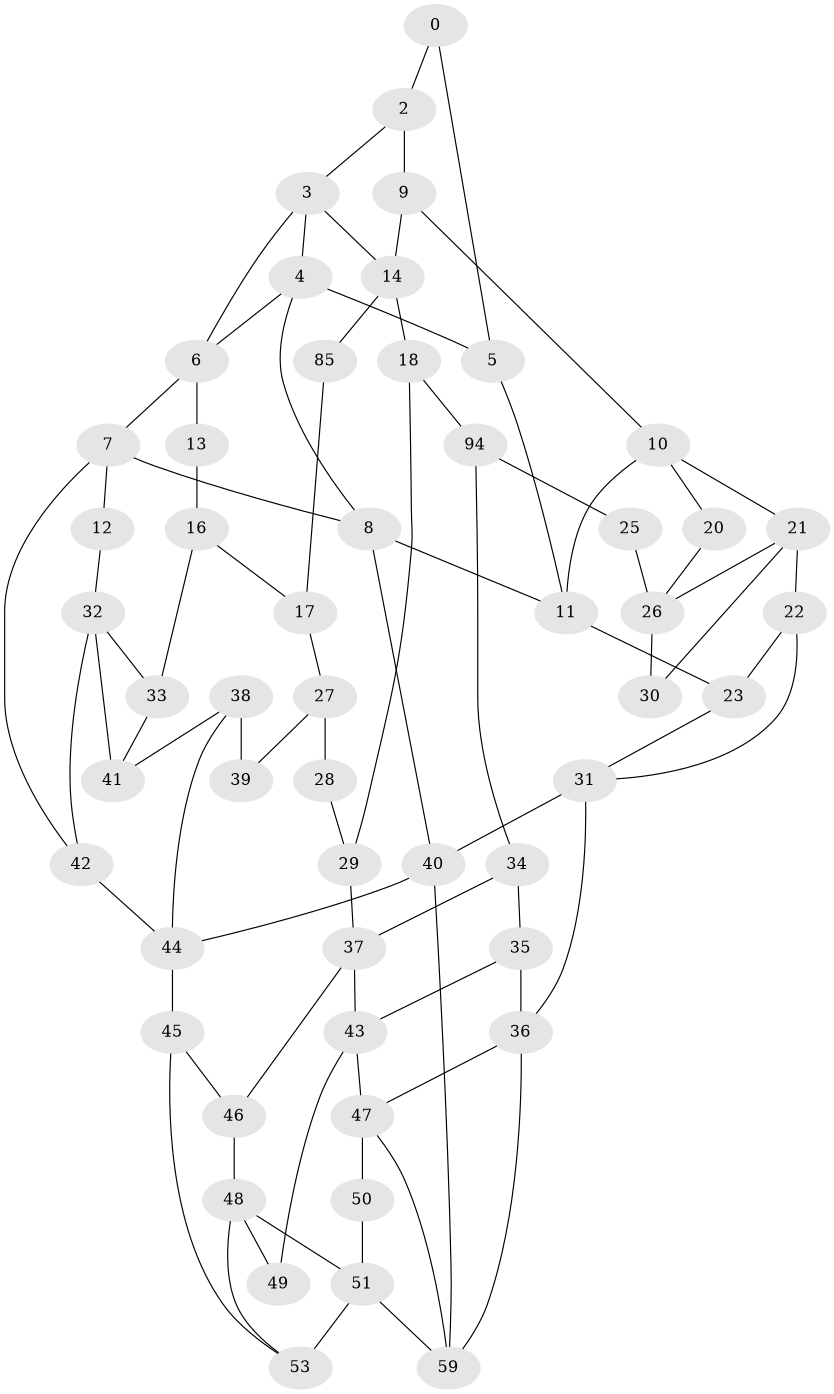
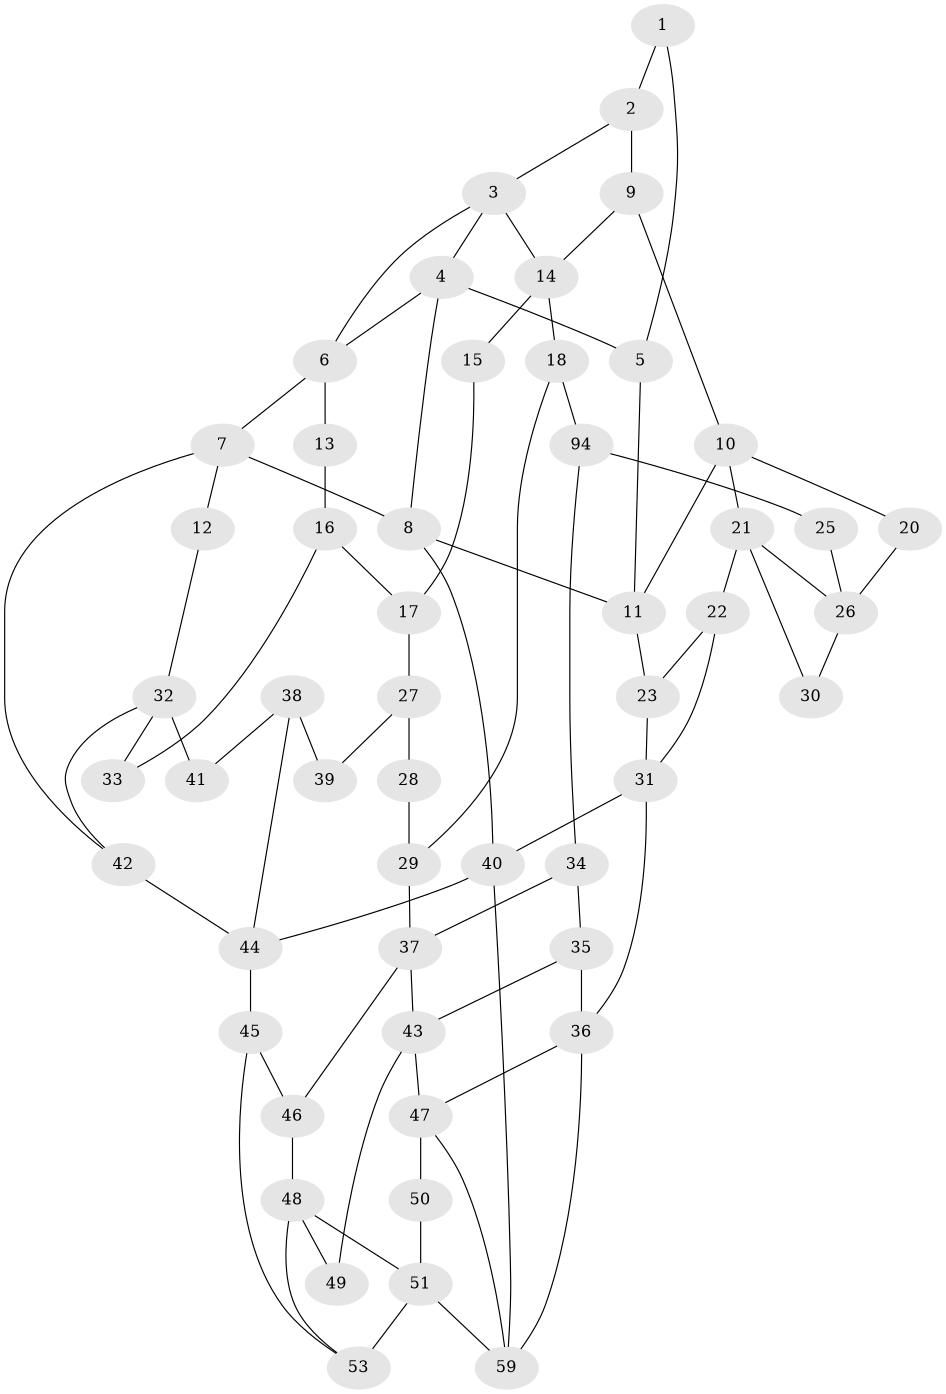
node "0": label "0" -> "1"
node "85": label "85" -> "15"
edge "33" -- "41": removed
